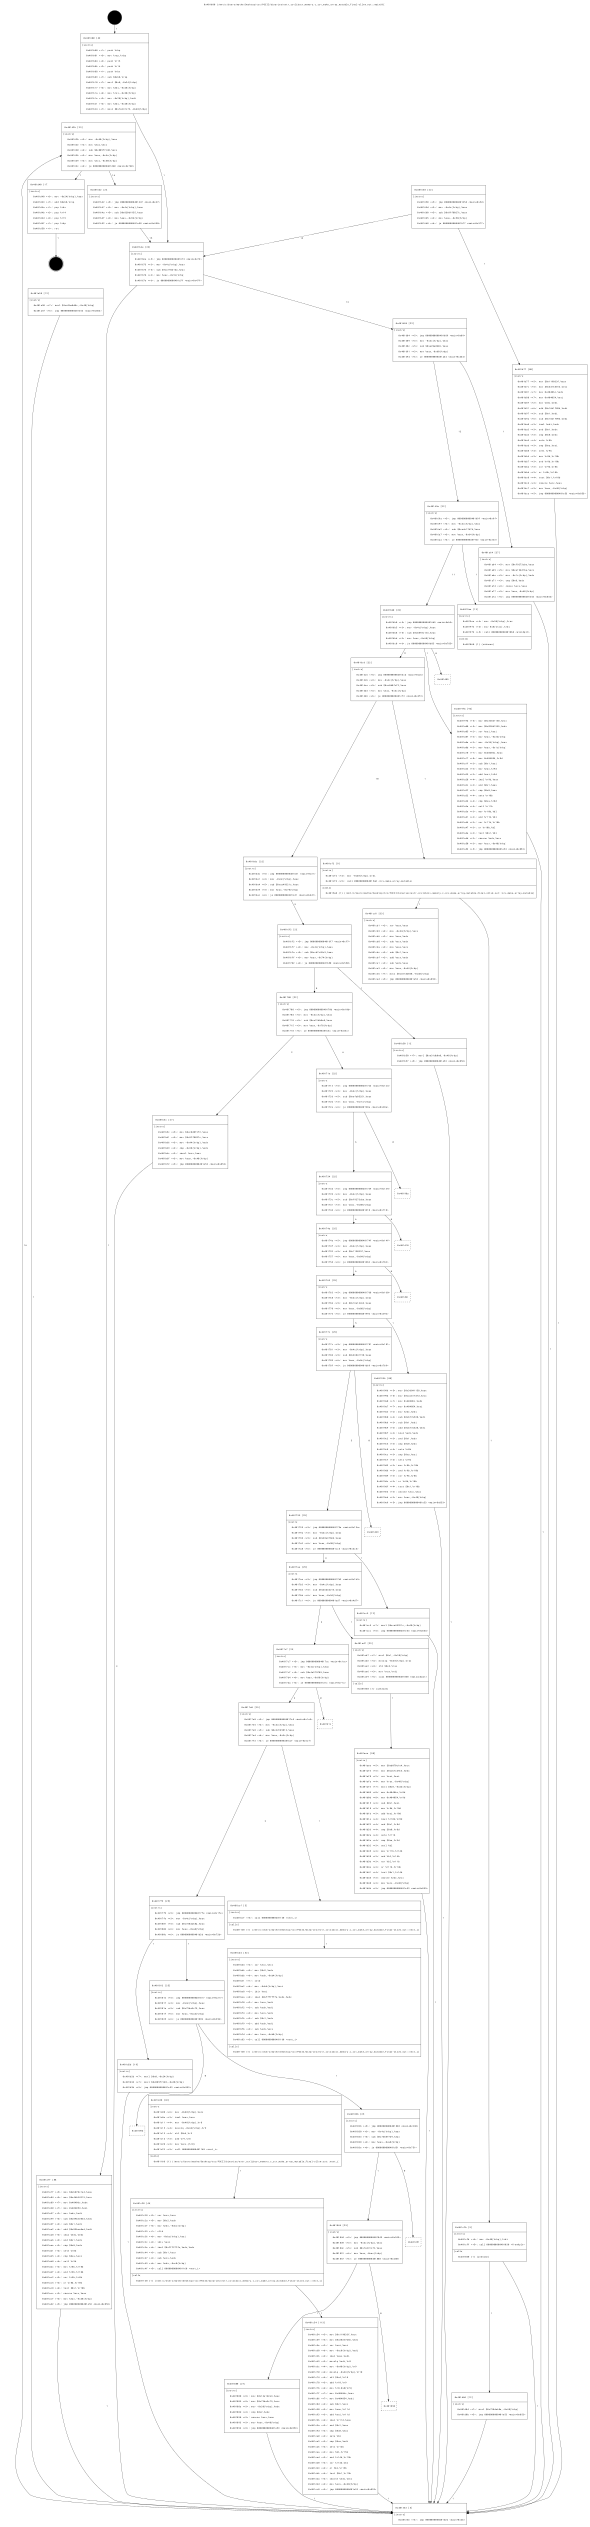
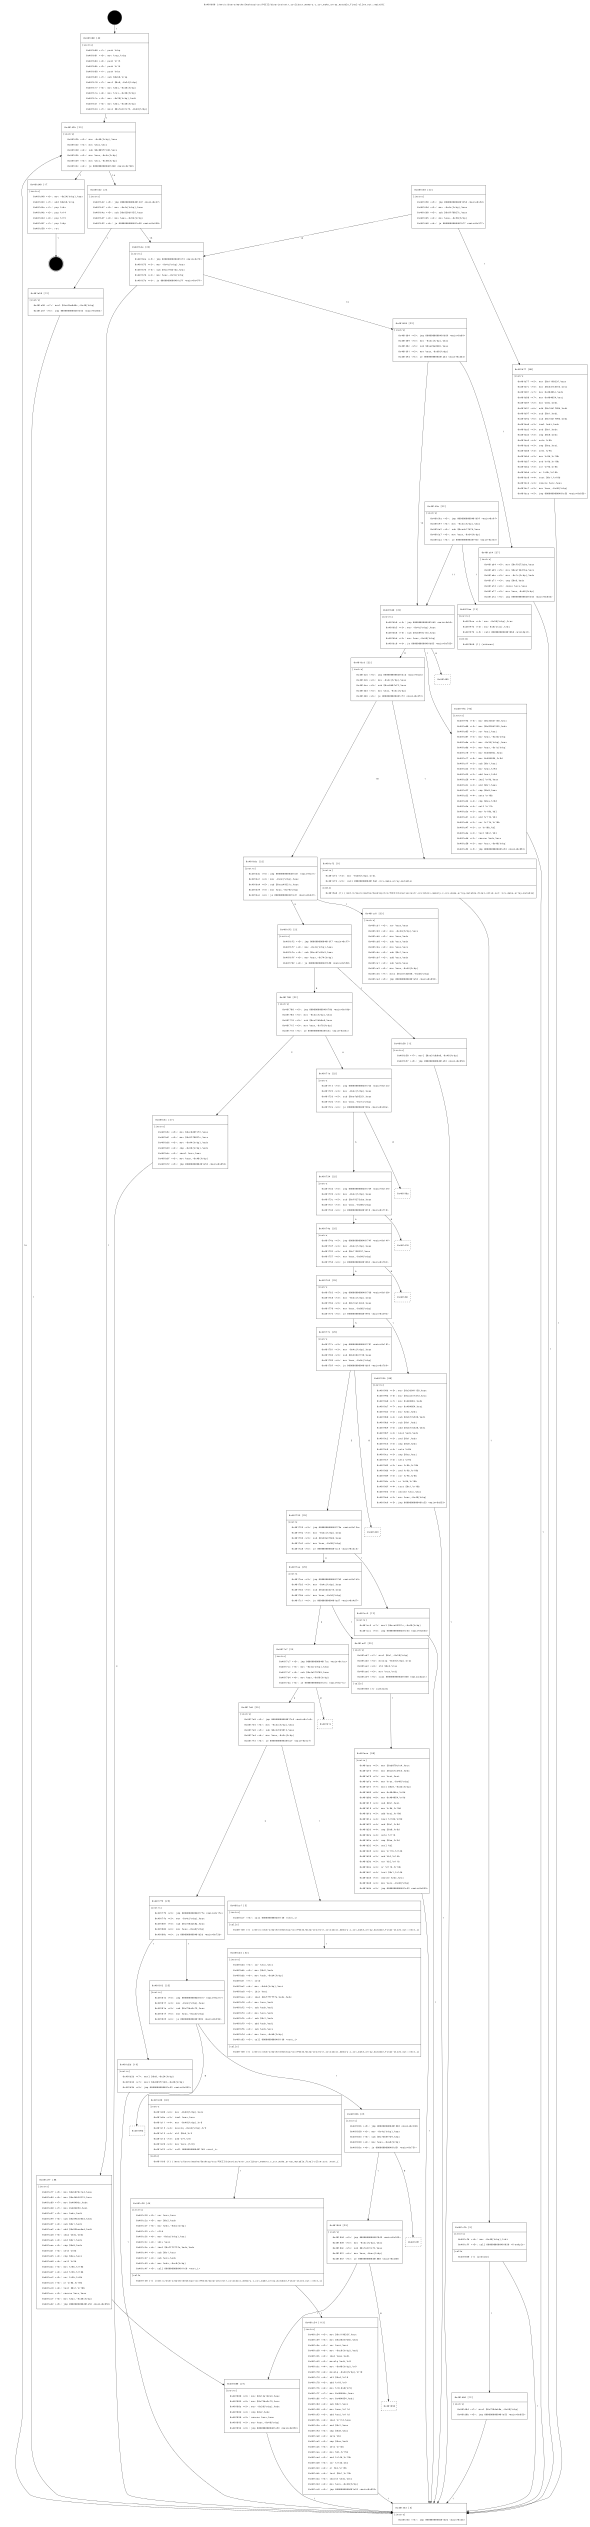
edge "0x401600 [43]" -> "0x40166e [22]": now "0x401600 [43]" -> "0x40162b [23]"
edge "0x401642 [22]" -> "0x401a58 [12]": added, label "1"
edge "0x401684 [22]" -> "0x40169a [22]": now "0x401684 [22]" -> "0x4016b0 [22]"
edge "0x401cf2 [9]" -> "0x401cd1 [33]": now "0x4016dc [22]" -> "0x401cd1 [33]"
edge "0x401a7f [88]" -> "0x401e53 [5]": now "0x401a7f [88]" -> "0x401880 [27]"
